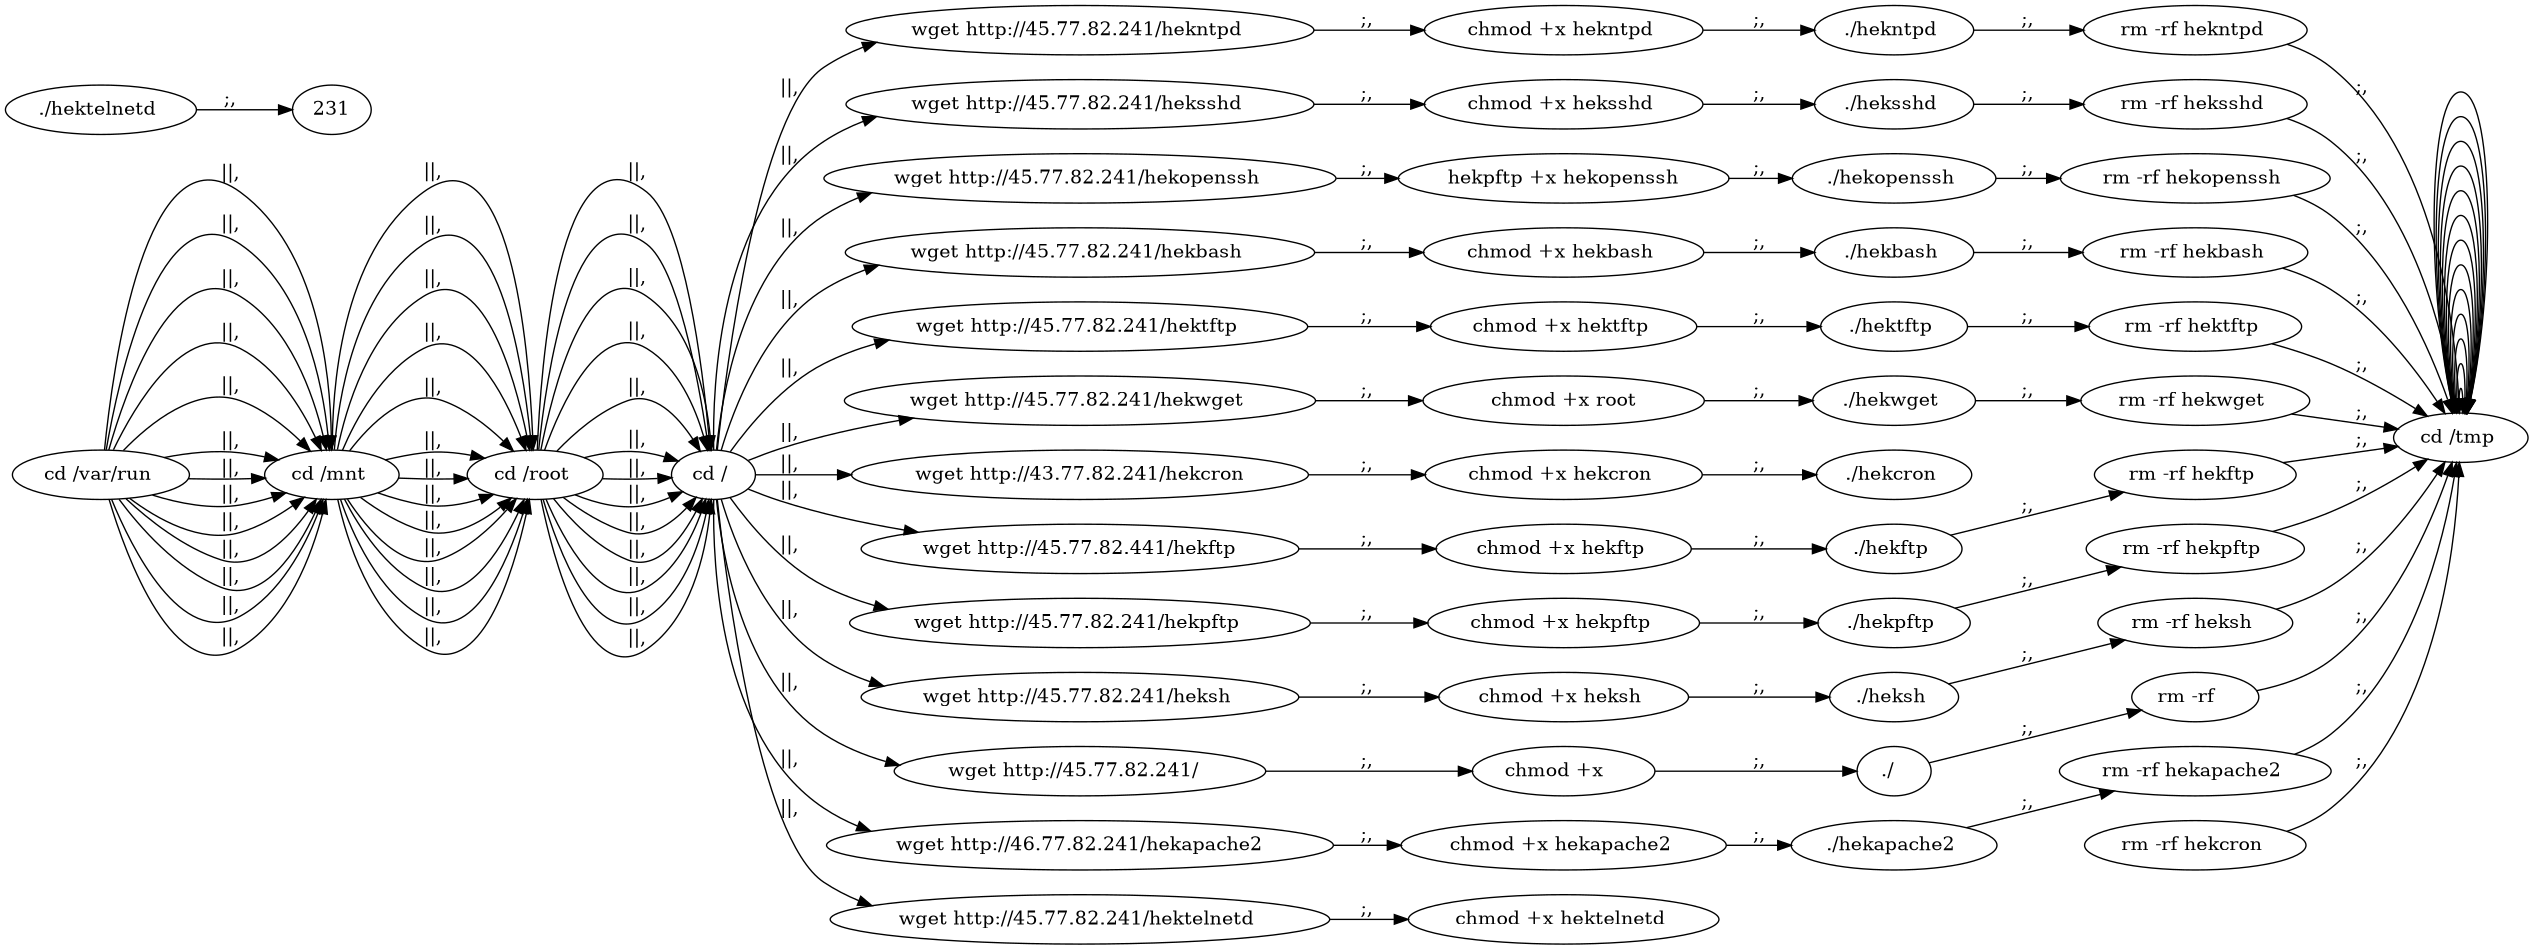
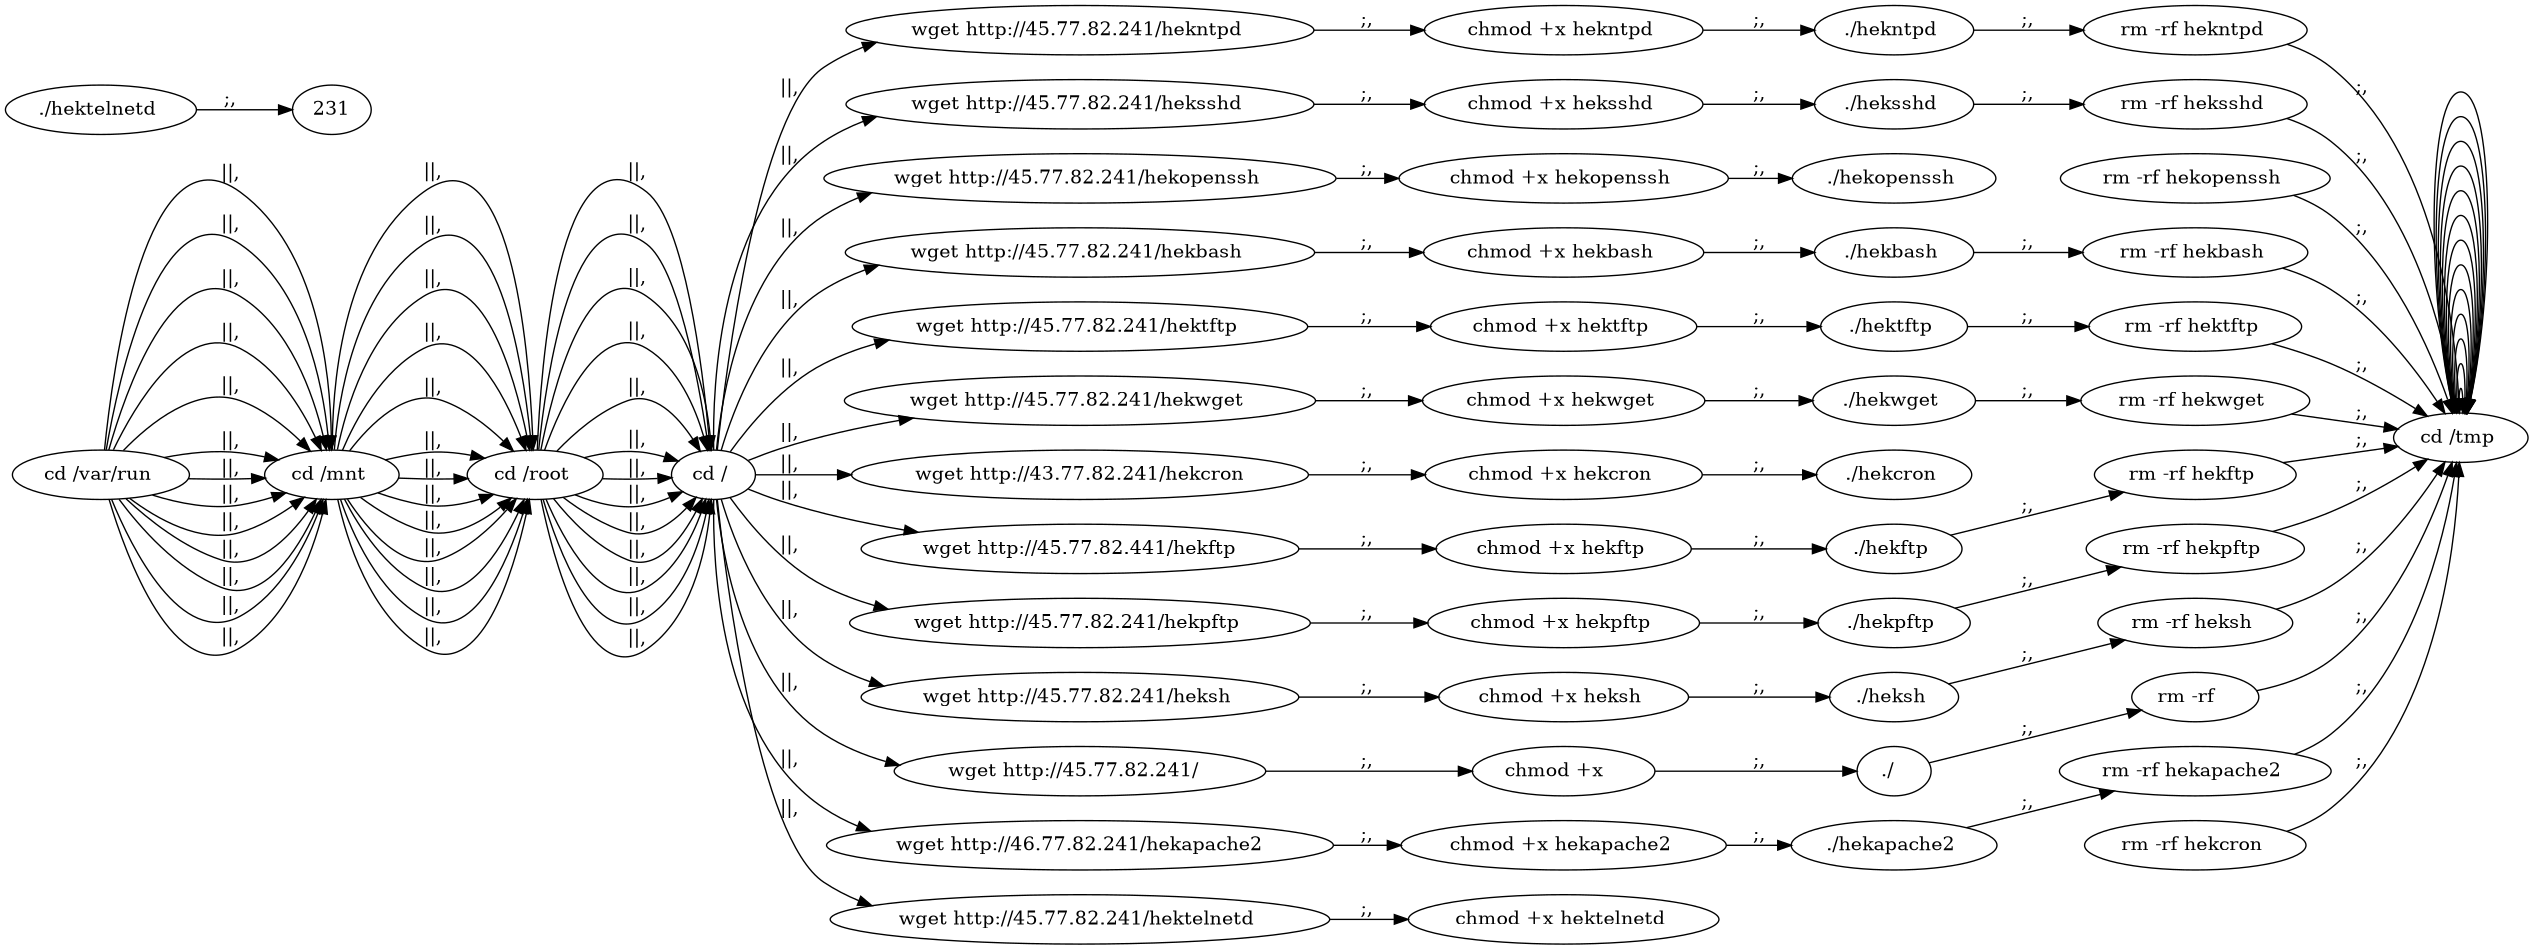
node "hekpftp +x hekopenssh": label "hekpftp +x hekopenssh" -> "chmod +x hekopenssh"
edge "./hekopenssh" -> "rm -rf hekopenssh": removed, label ";,"
node "chmod +x root": label "chmod +x root" -> "chmod +x hekwget"
